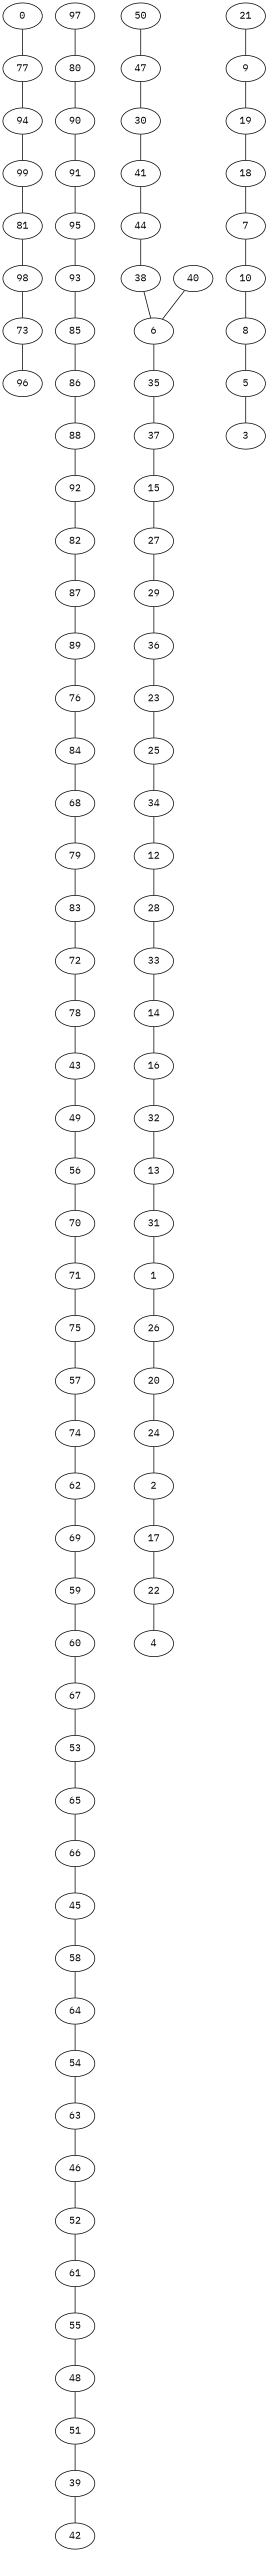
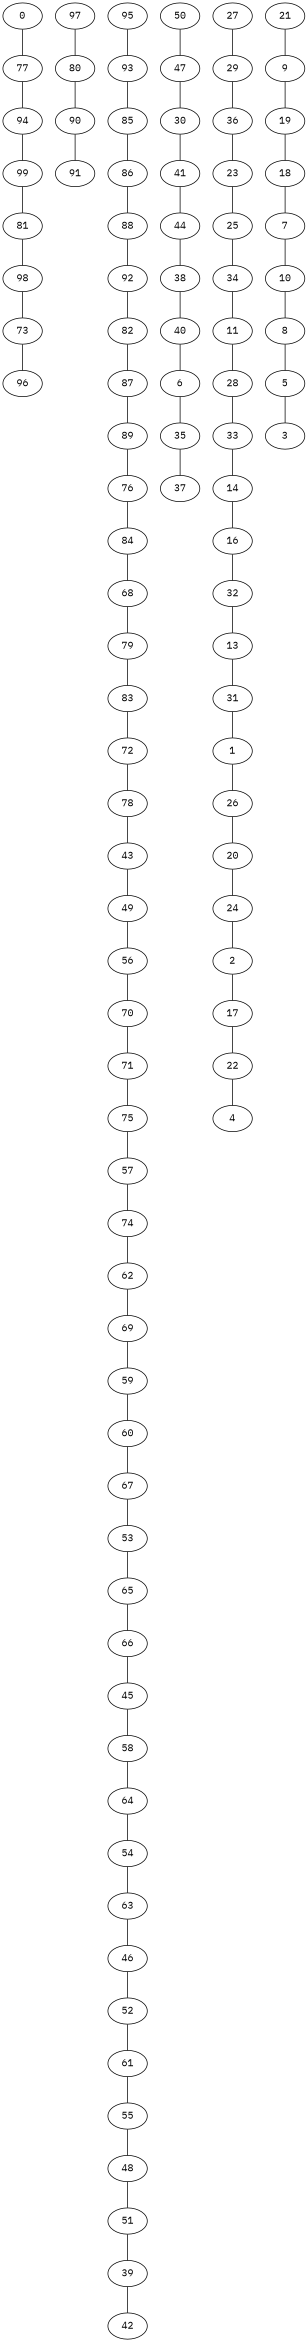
edge "91" -- "95": removed
edge "38" -- "6": now "38" -- "40"
node "15": removed
node "12": label "12" -> "11"
